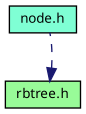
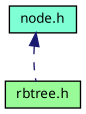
edge "node.h" -> "rbtree.h": reversed
